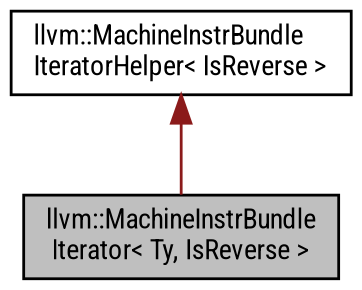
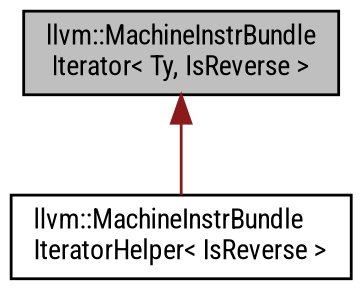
edge "llvm::MachineInstrBundle Iterator< Ty, IsReverse >" -> "llvm::MachineInstrBundle IteratorHelper< IsReverse >": reversed
